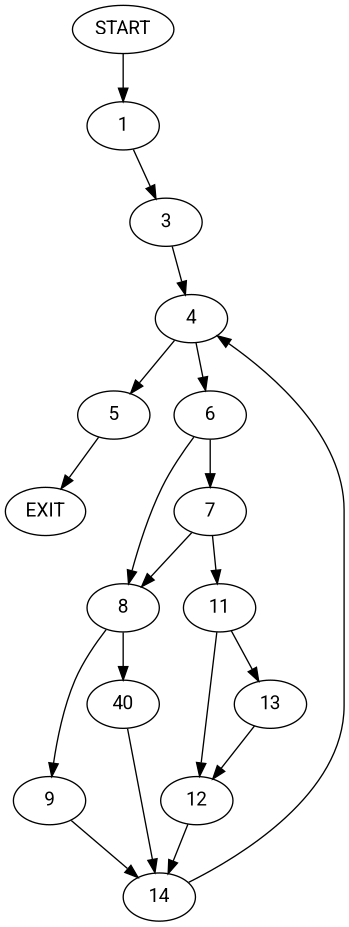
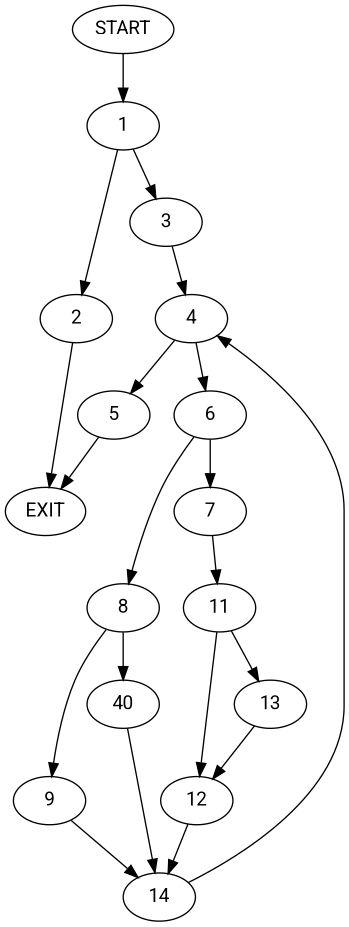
node "2": added
edge "7" -> "8": removed
